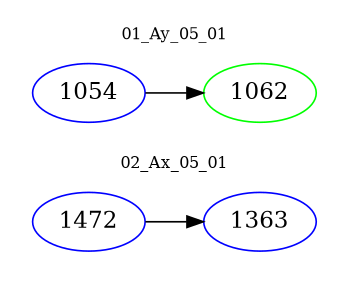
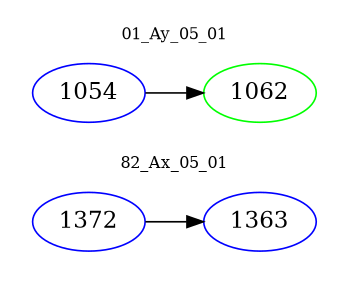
cluster "02_Ax_05_01": label "02_Ax_05_01" -> "82_Ax_05_01"
node "1472": label "1472" -> "1372"
